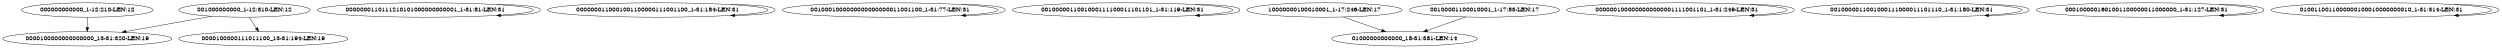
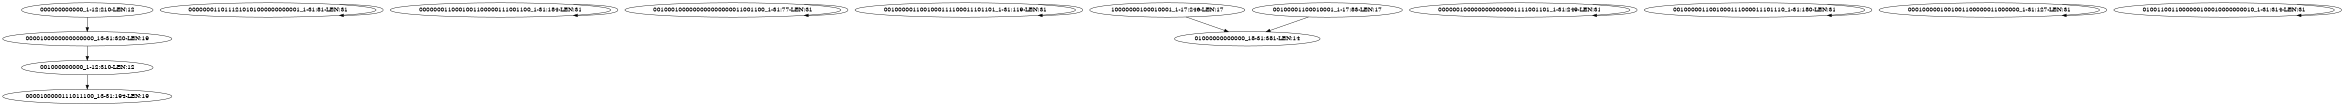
node "0001000001601001100000011000000_1-31:127-LEN:31": label "0001000001601001100000011000000_1-31:127-LEN:31" -> "0001000001001001100000011000000_1-31:127-LEN:31"
edge "001000000000_1-12:310-LEN:12" -> "0000100000000000000_13-31:320-LEN:19": reversed
